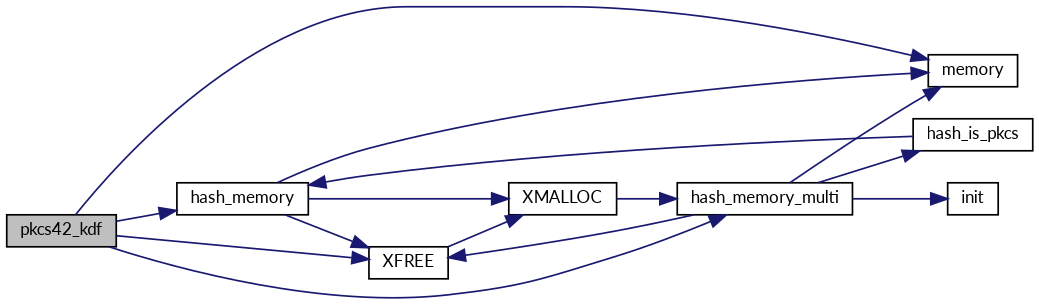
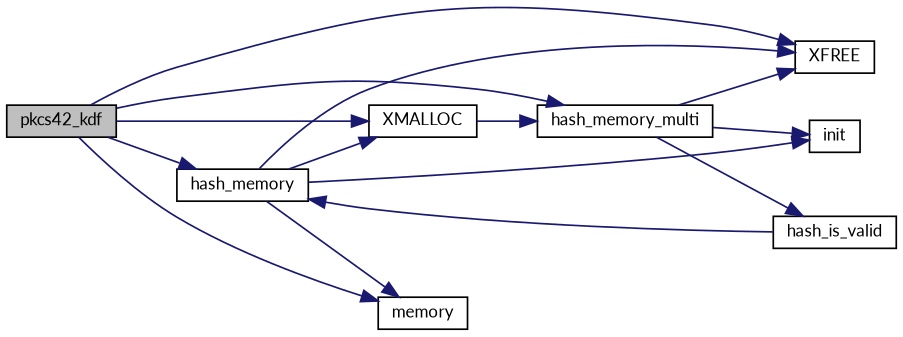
edge "hash_memory_multi" -> "memory": removed
node "hash_is_pkcs": label "hash_is_pkcs" -> "hash_is_valid"
edge "hash_memory" -> "init": added
edge "XFREE" -> "XMALLOC": now "pkcs42_kdf" -> "XMALLOC"
